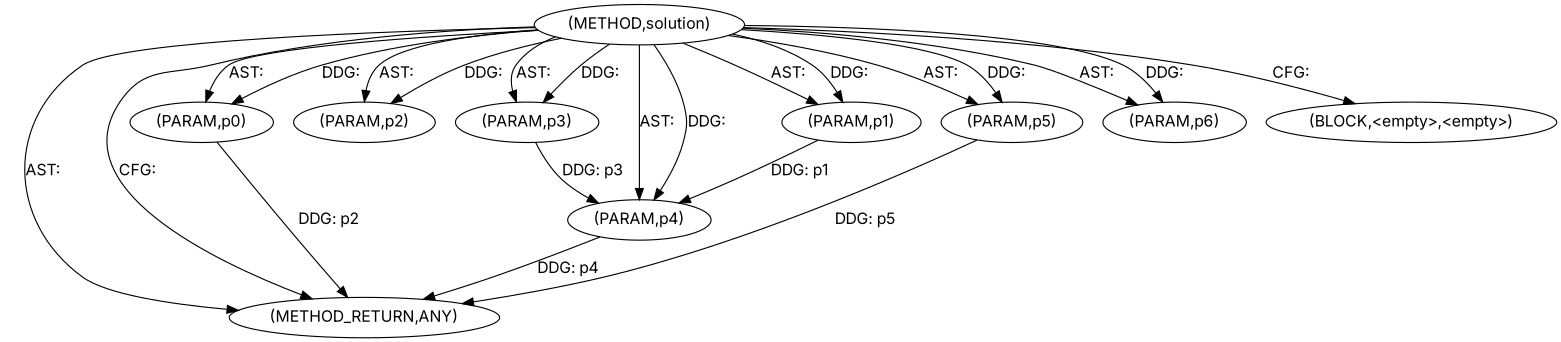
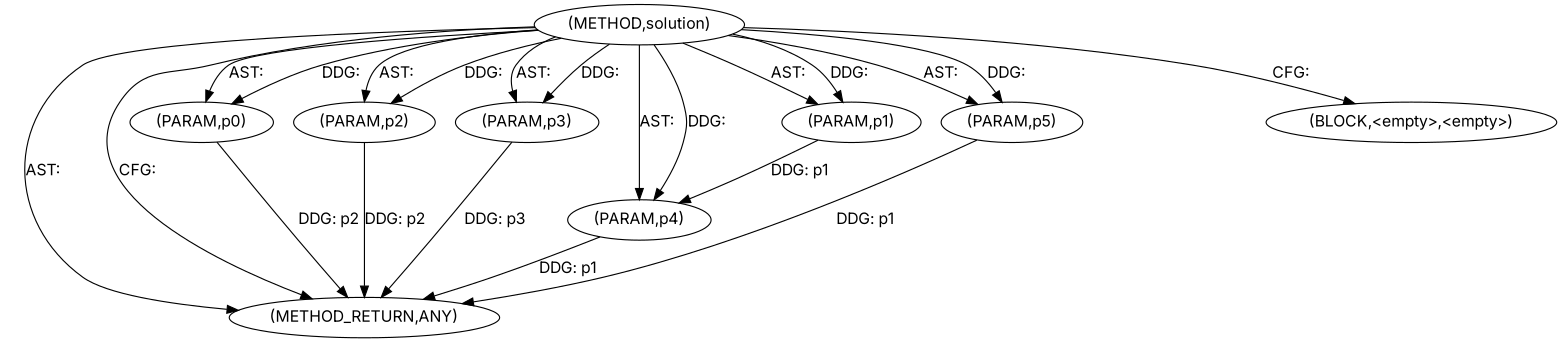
node "(PARAM,p6)": removed
edge "(PARAM,p3)" -> "(PARAM,p4)": now "(PARAM,p3)" -> "(METHOD_RETURN,ANY)"
edge "(PARAM,p2)" -> "(METHOD_RETURN,ANY)": added, label "DDG: p2"
edge "(PARAM,p5)" -> "(METHOD_RETURN,ANY)": label "DDG: p5" -> "DDG: p1"
edge "(PARAM,p4)" -> "(METHOD_RETURN,ANY)": label "DDG: p4" -> "DDG: p1"
